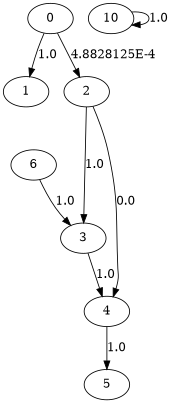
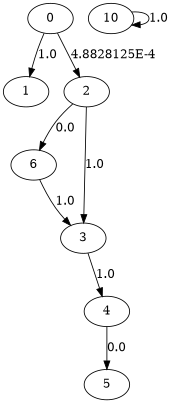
edge "2" -> "4": now "2" -> "6"
edge "4" -> "5": label "1.0" -> "0.0"
